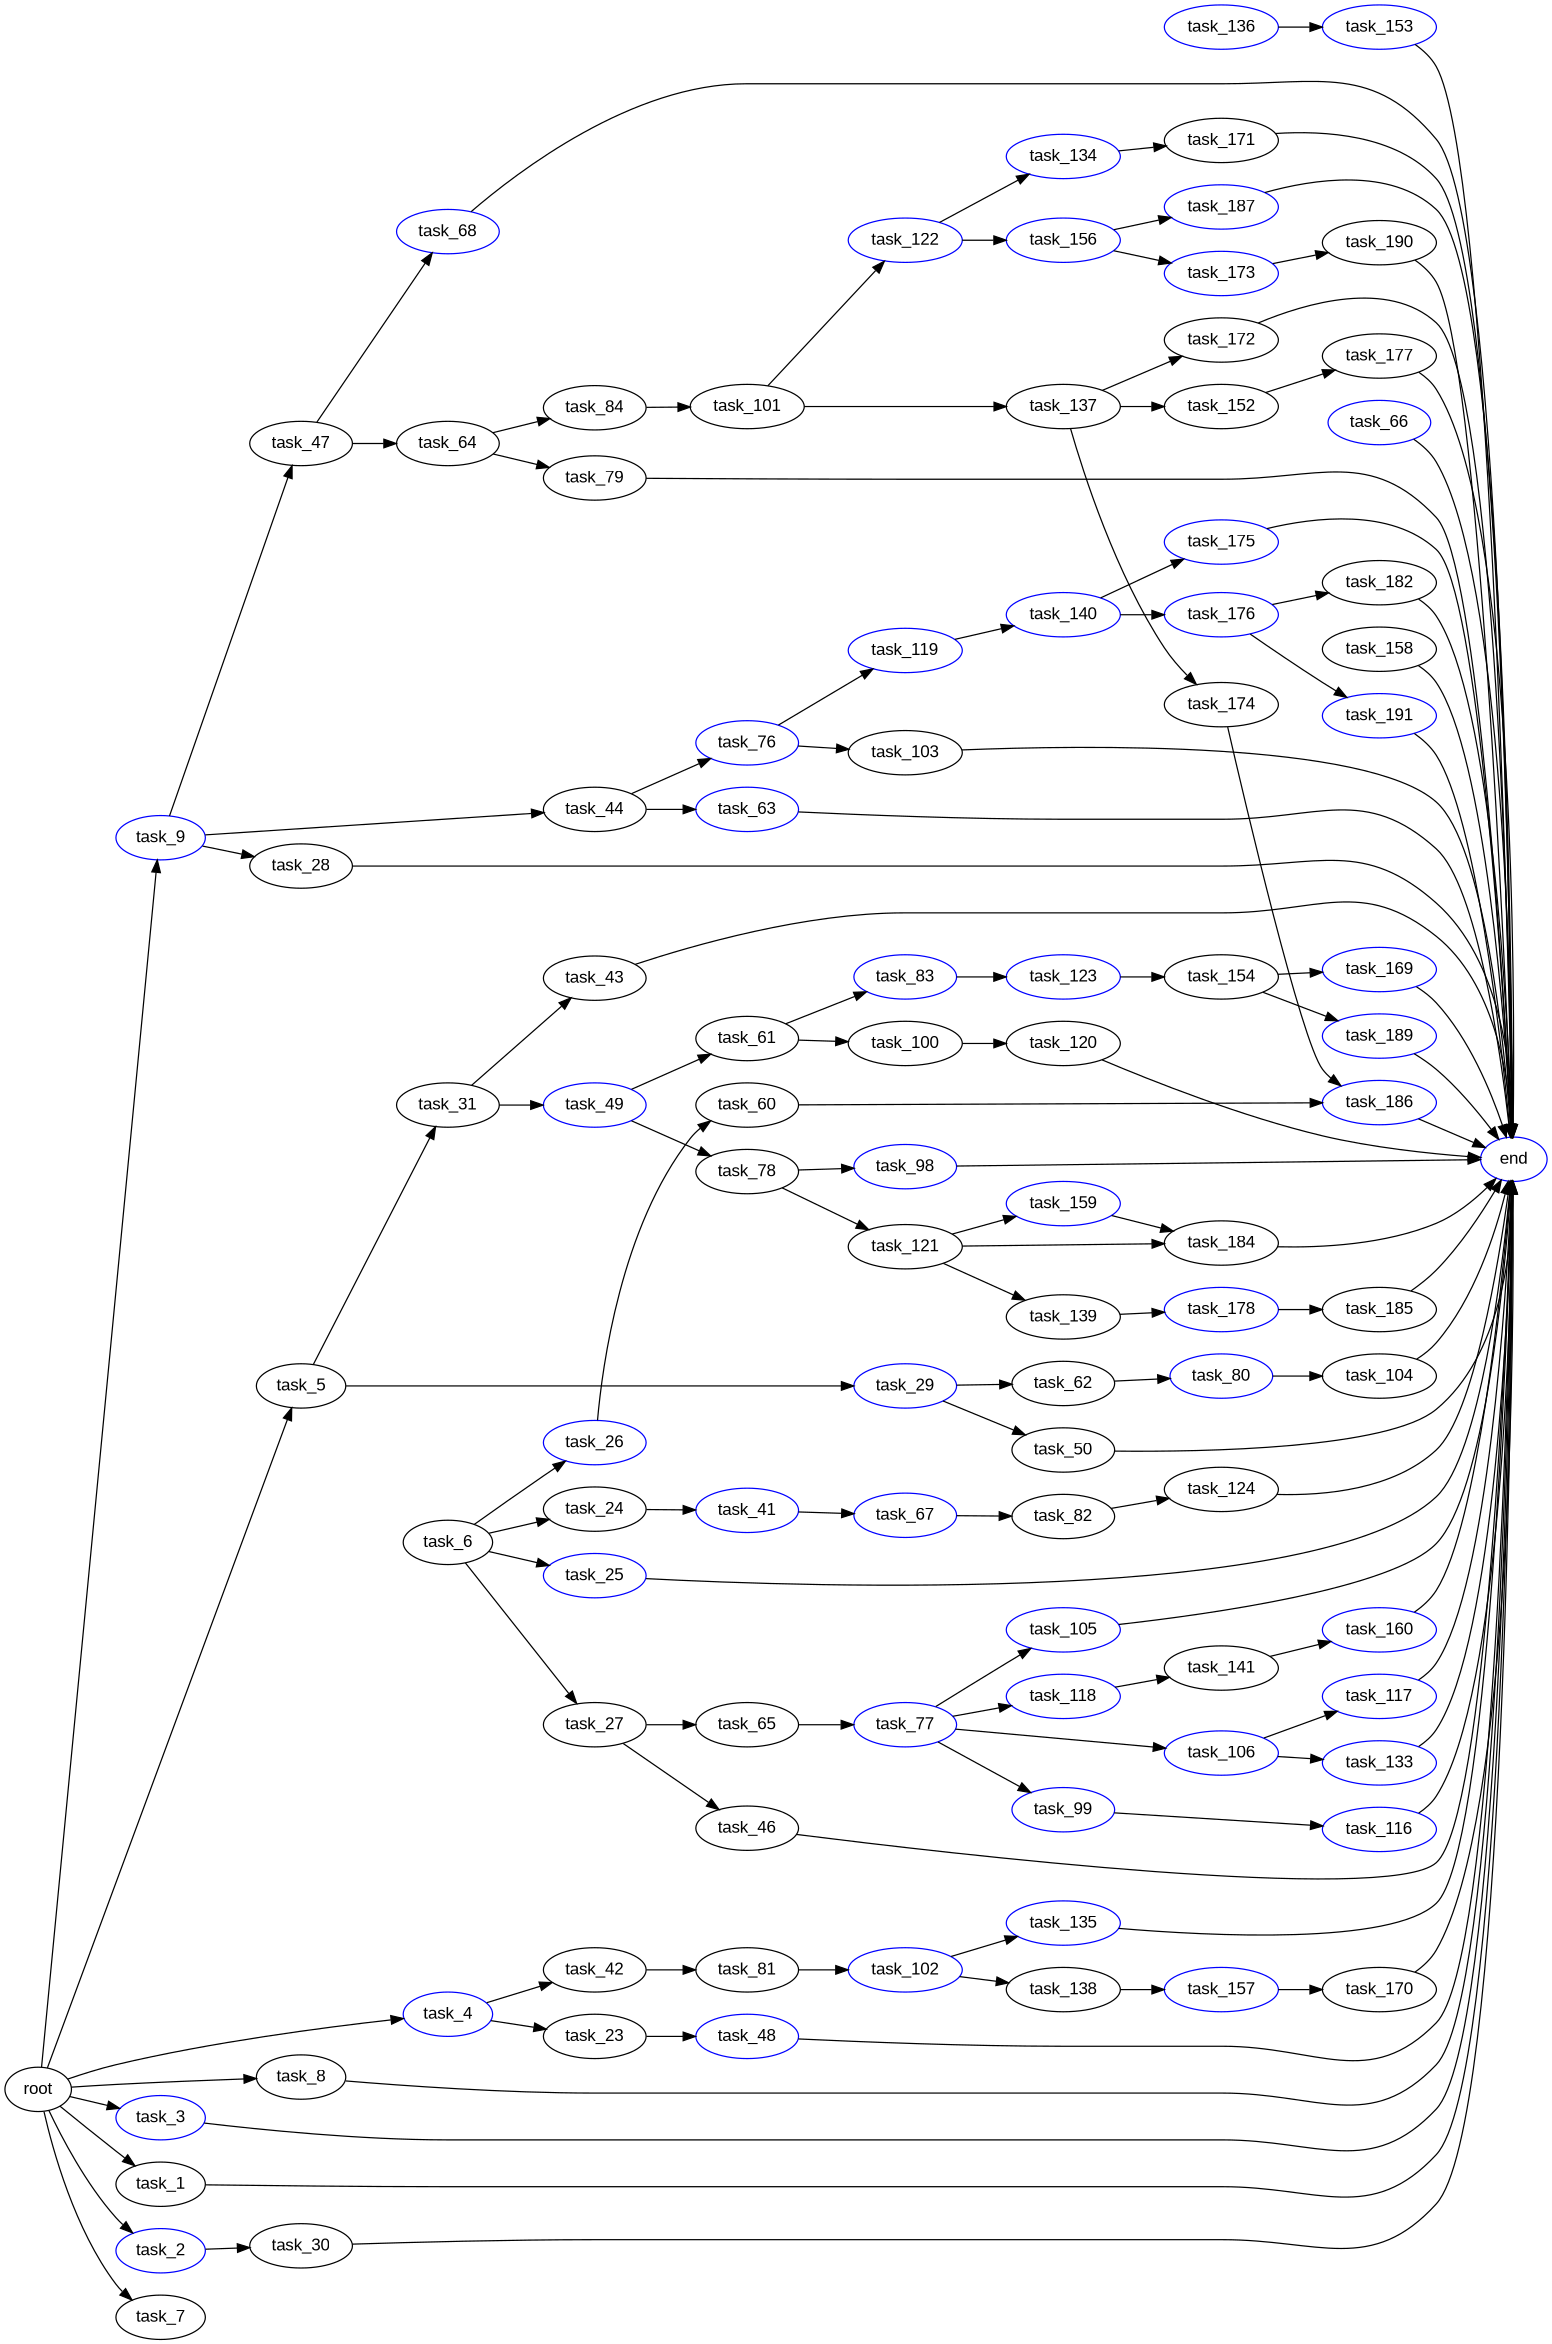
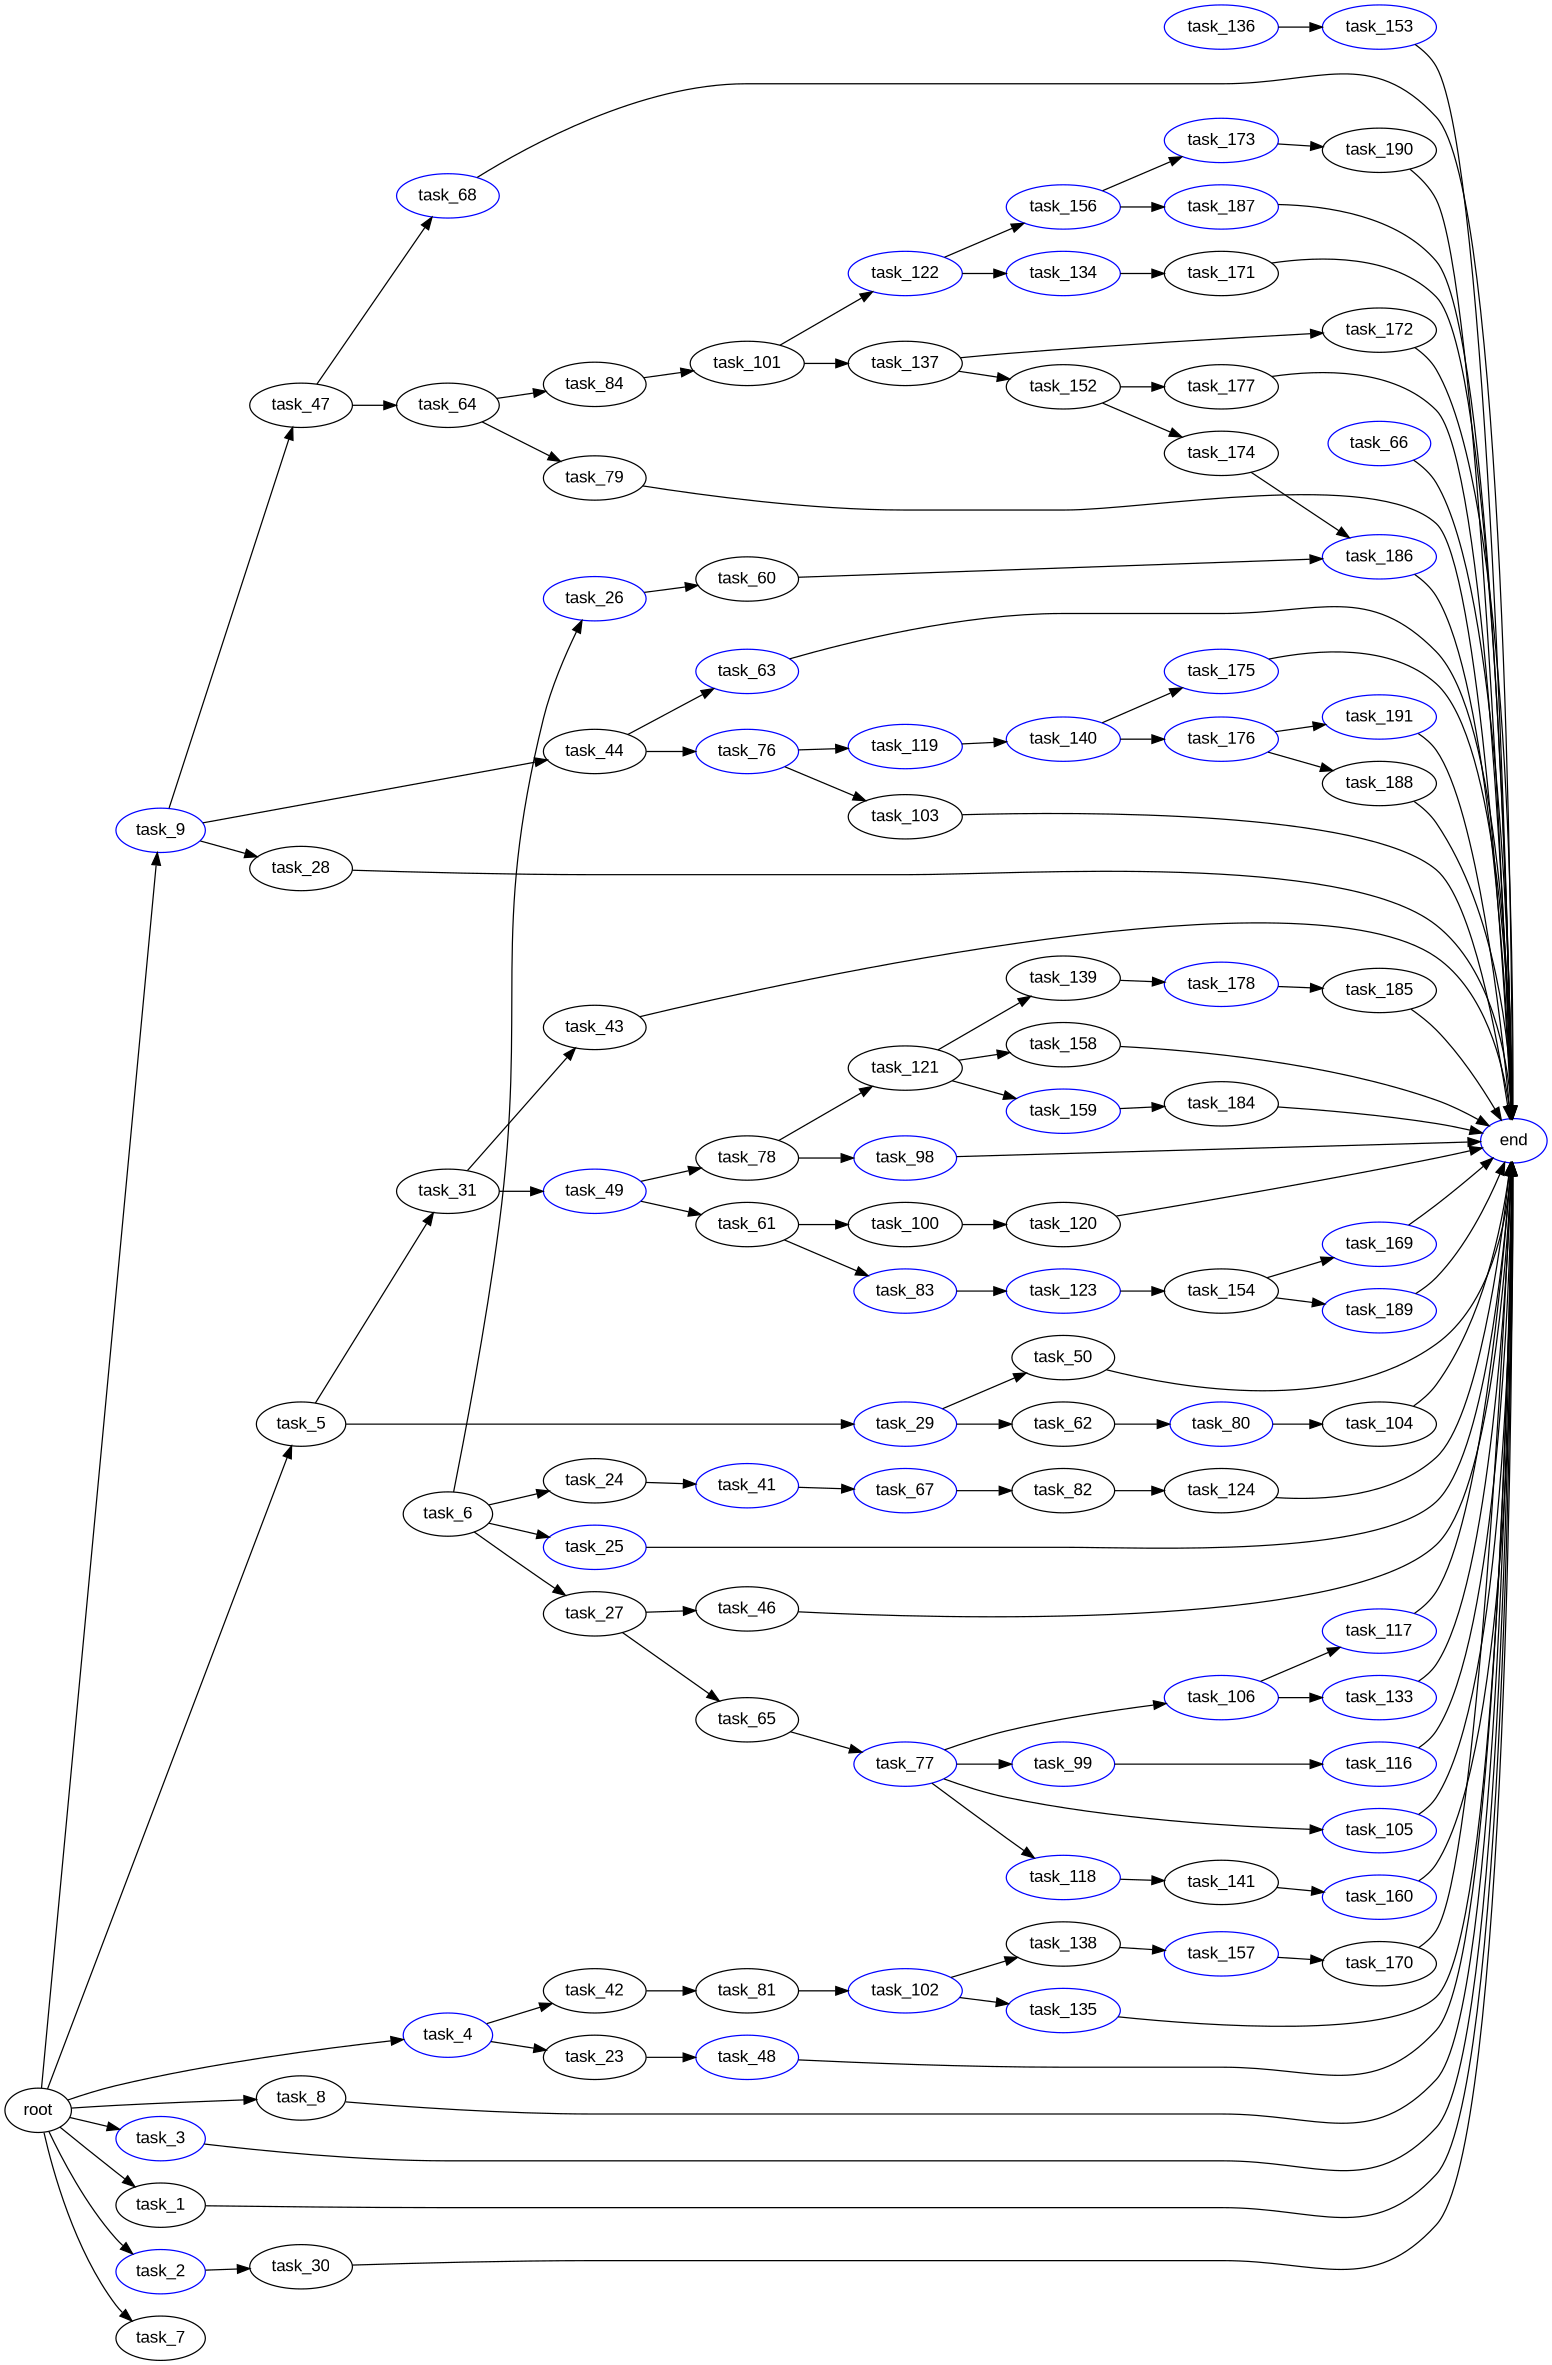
edge "task_137" -> "task_174": now "task_152" -> "task_174"
node "task_182": label "task_182" -> "task_188"
edge "task_121" -> "task_184": now "task_121" -> "task_158"
